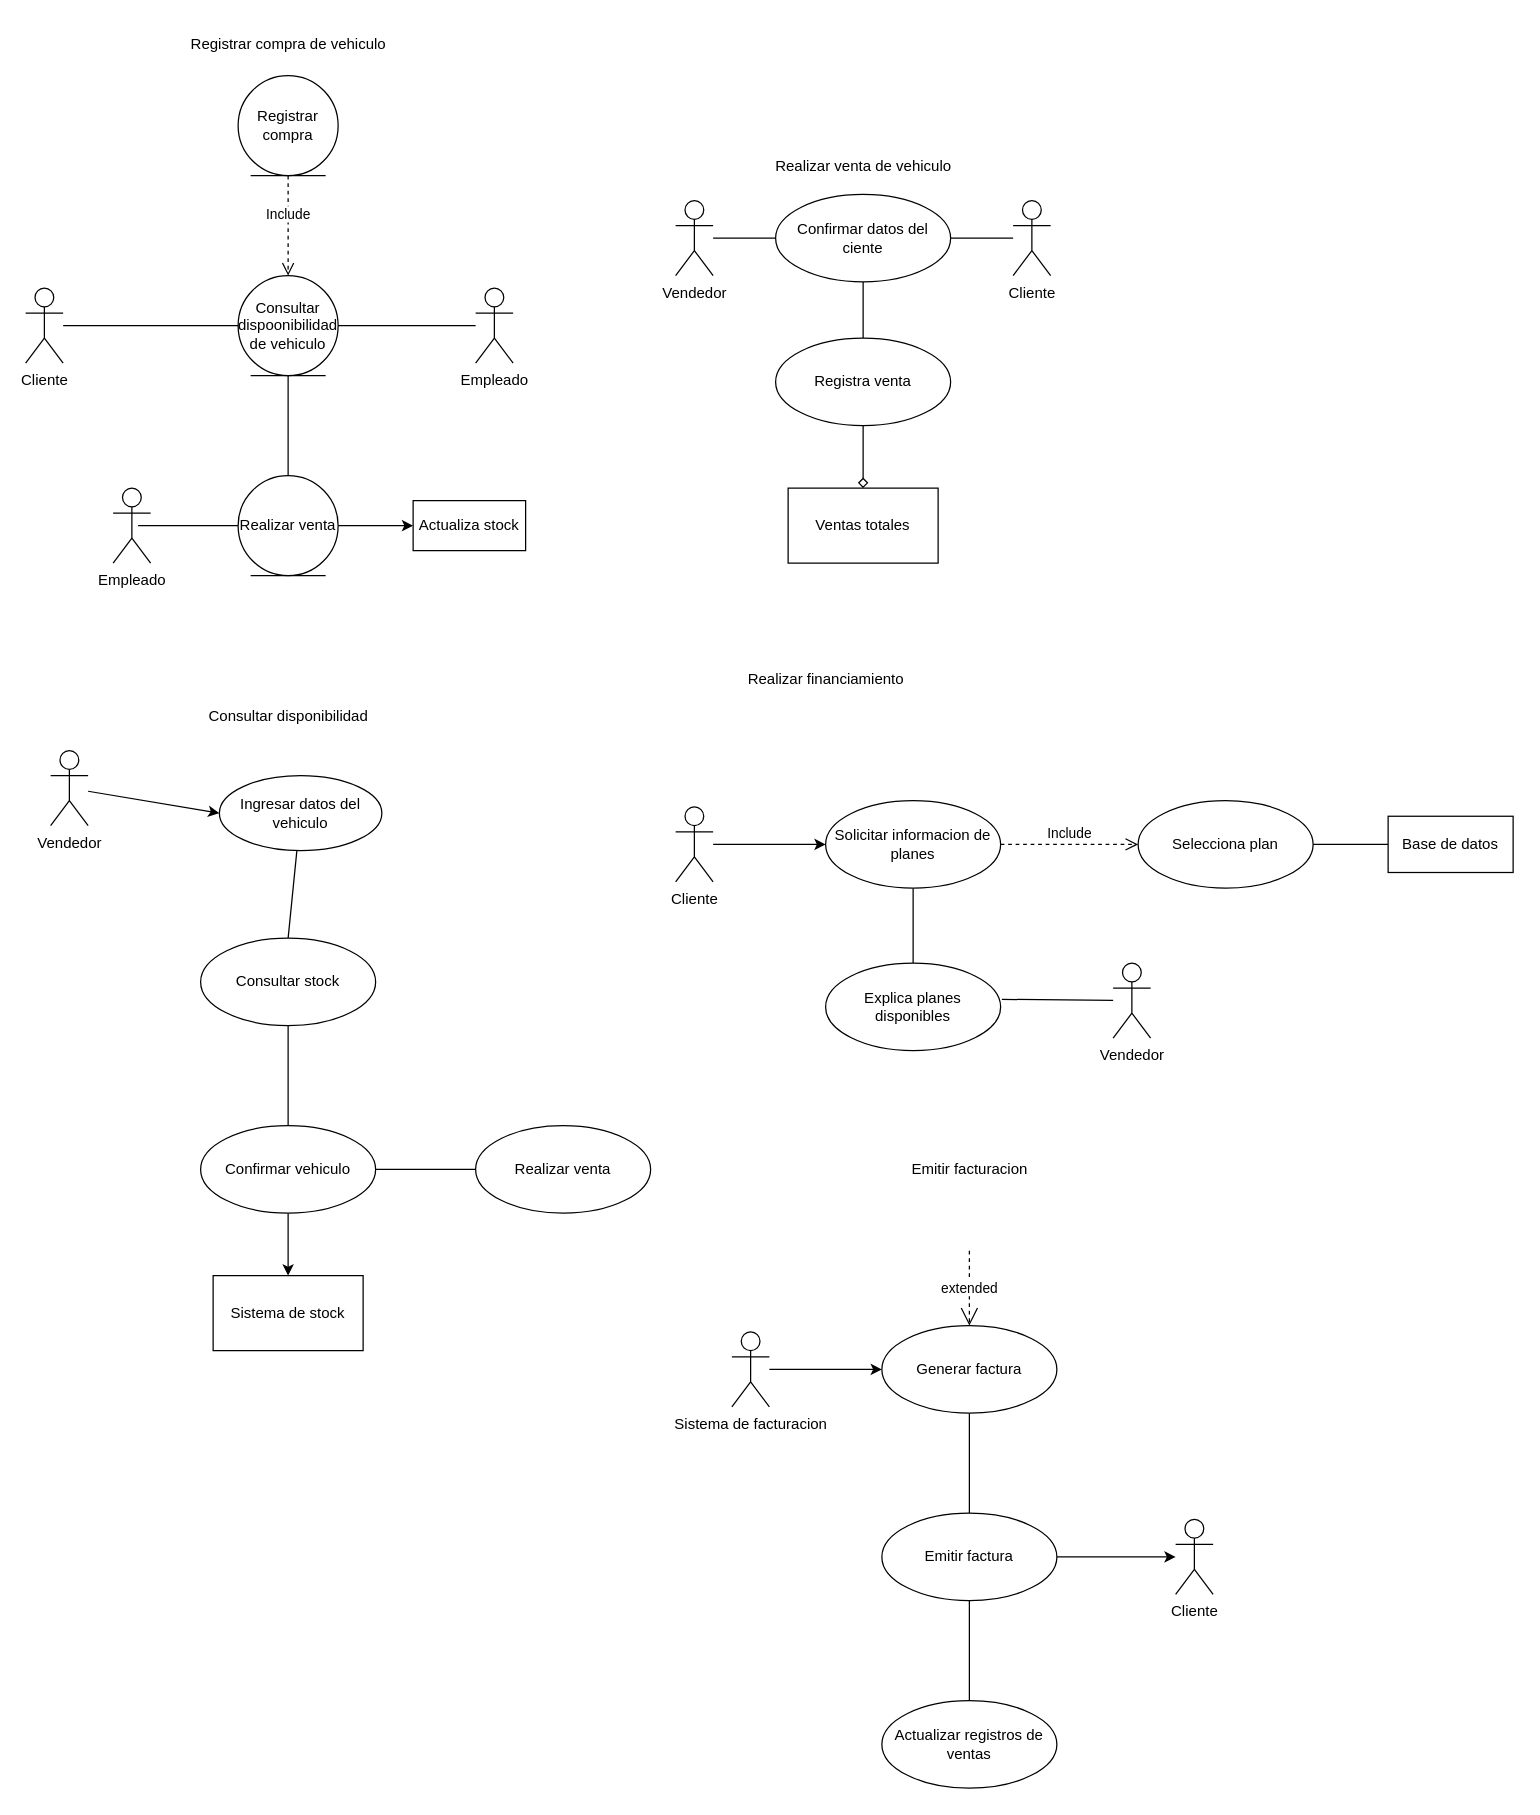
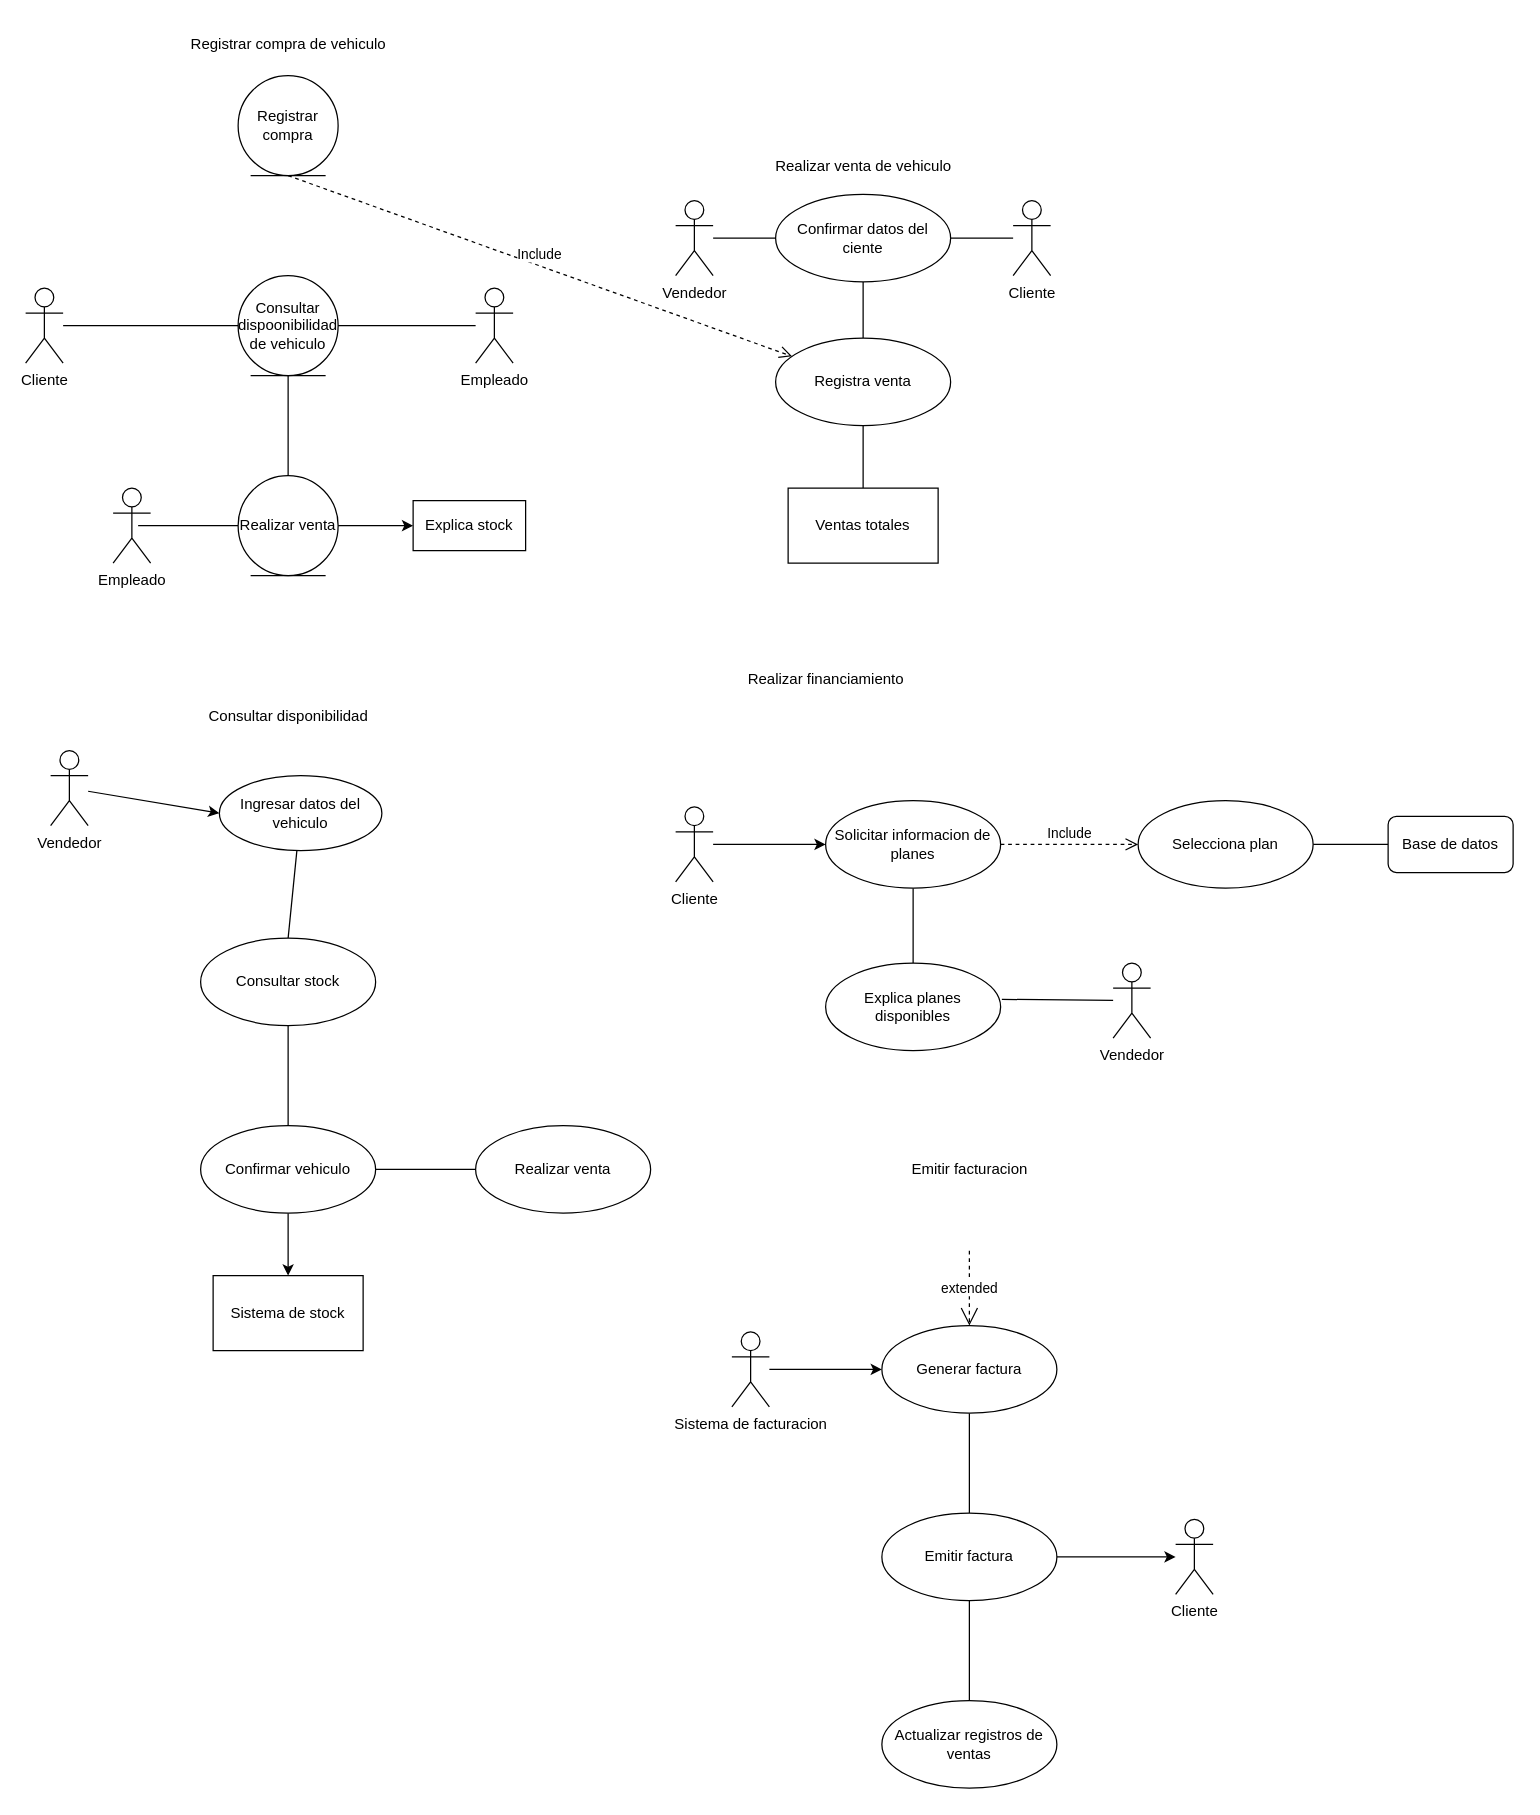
edge "Registrar compra" -> "Consultar dispoonibilidad de vehiculo": now "Registrar compra" -> "Registra venta"
edge "Registra venta" -> "Ventas totales": arrowhead diamond -> none
node "Actualiza stock": label "Actualiza stock" -> "Explica stock"
node "Base de datos": shape rectangle -> rounded rectangle
